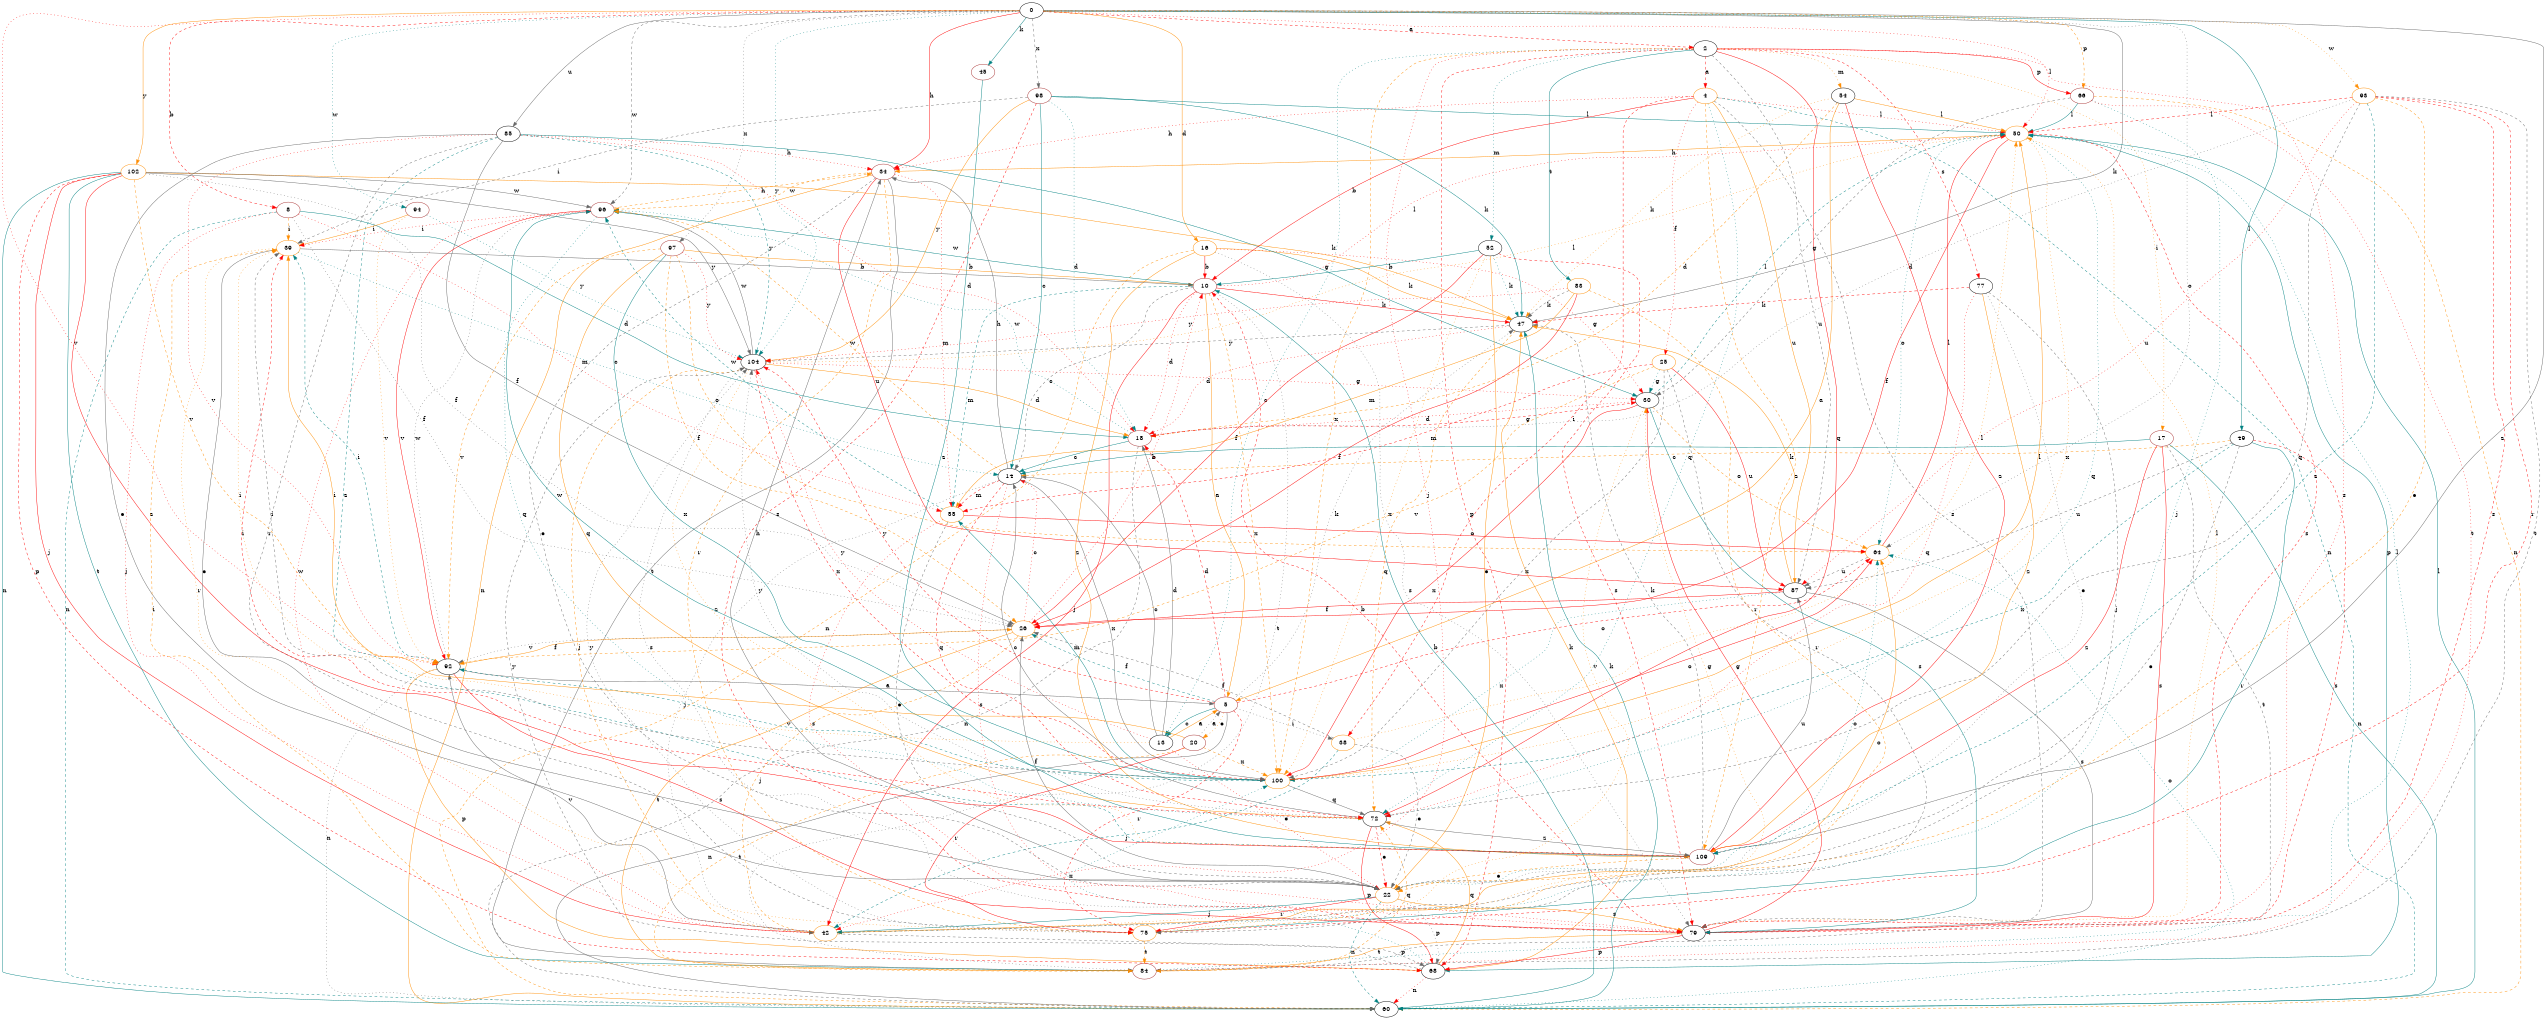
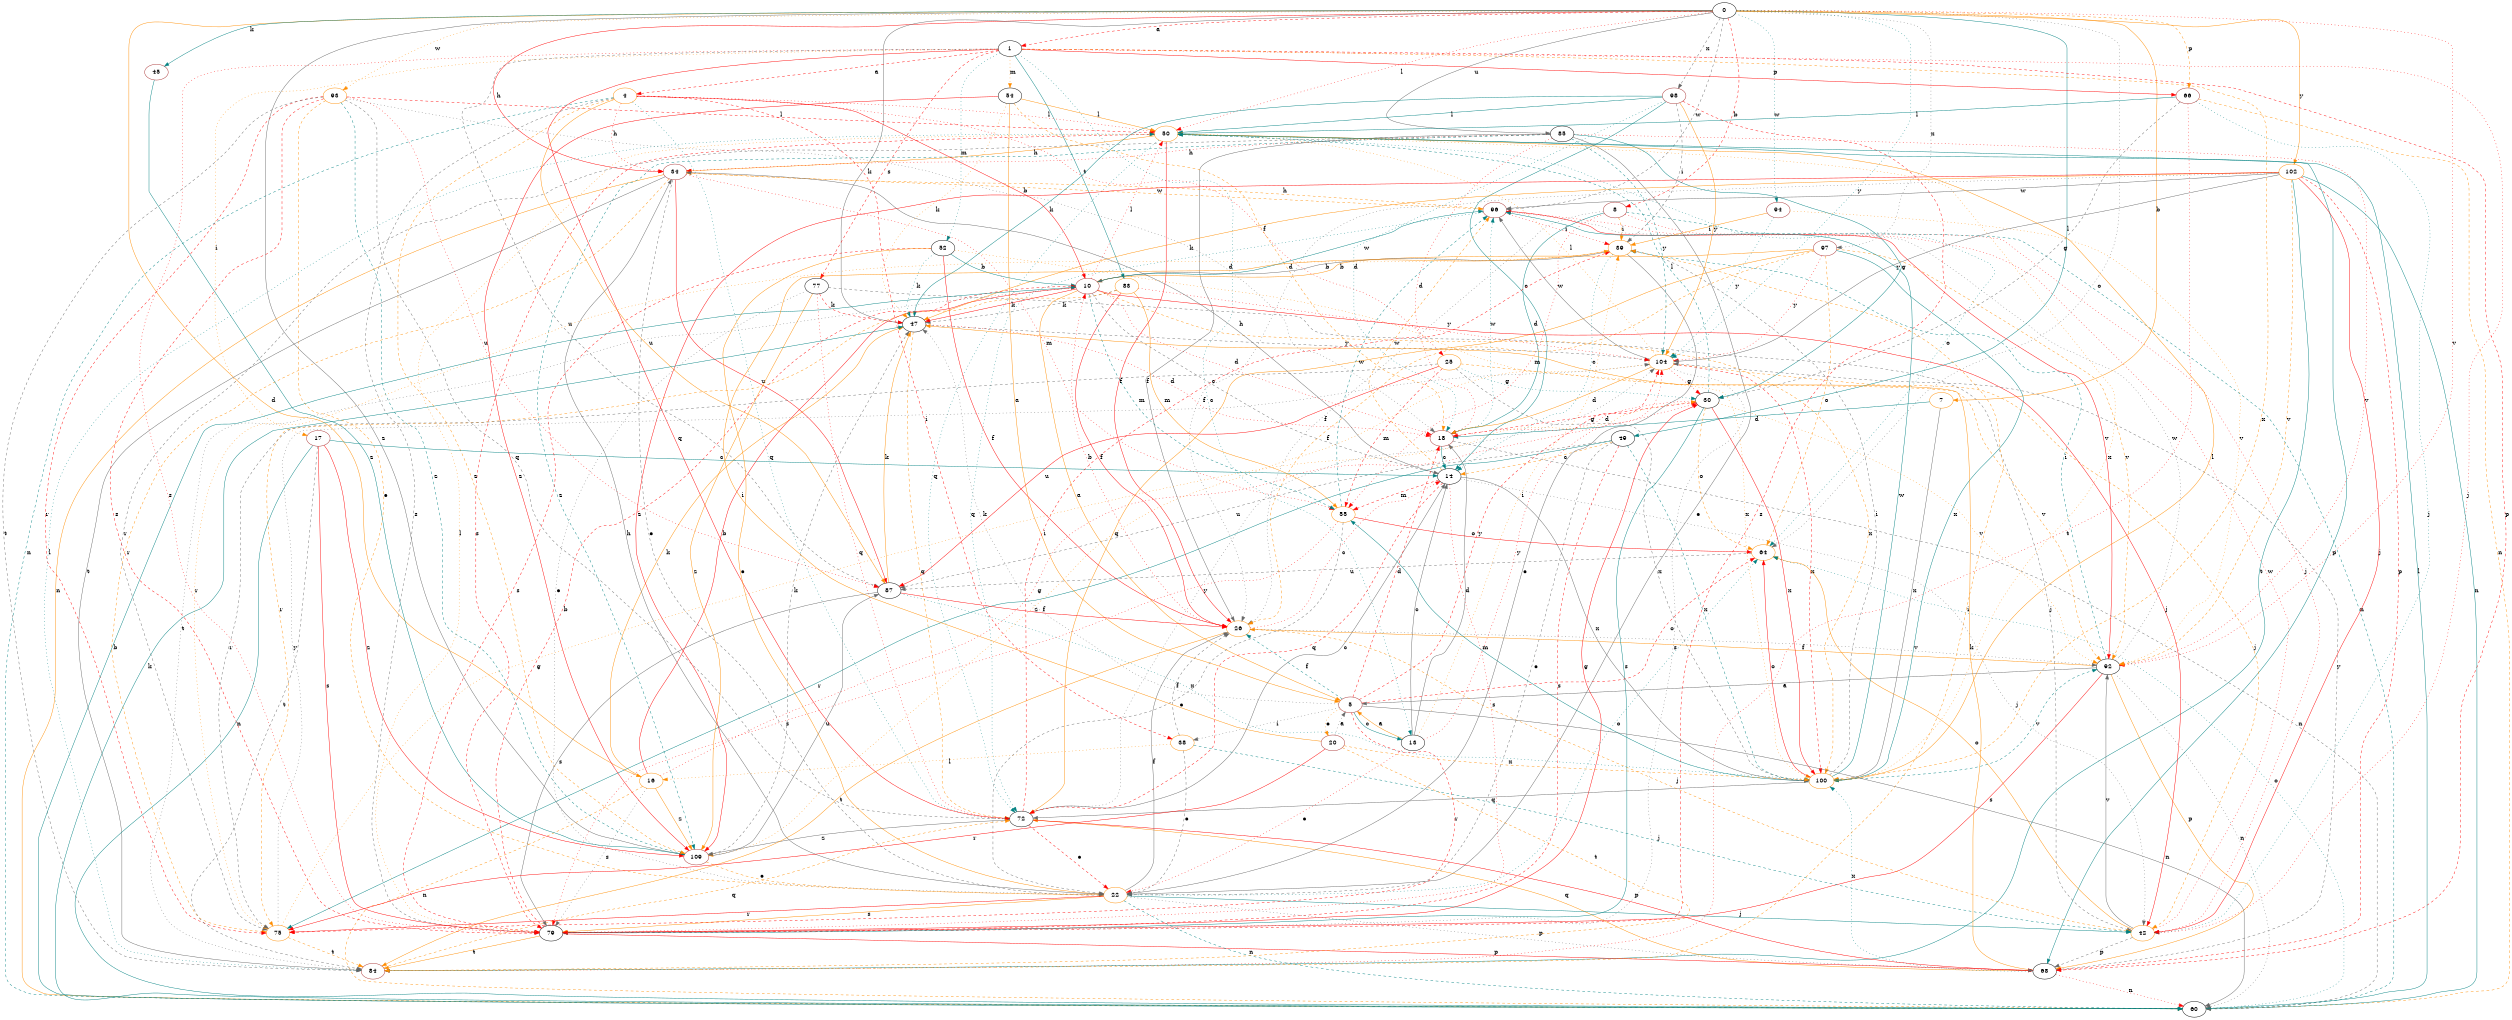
node "2": label "2" -> "1"
edge "64" -> "50": removed, label "l"
node "104": color black -> darkorange
node "7": added
edge "38" -> "50": now "38" -> "16"
edge "30" -> "42": now "30" -> "92"
